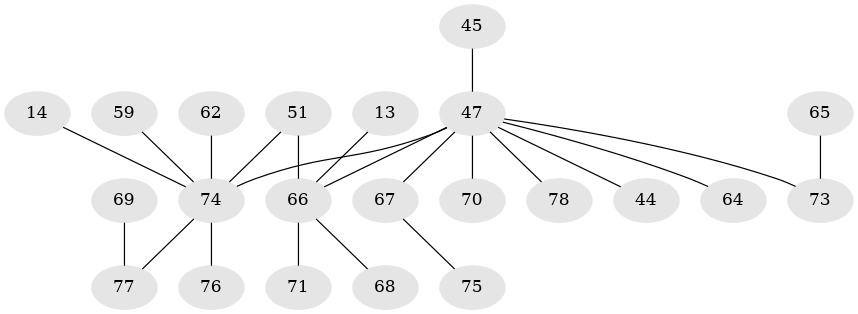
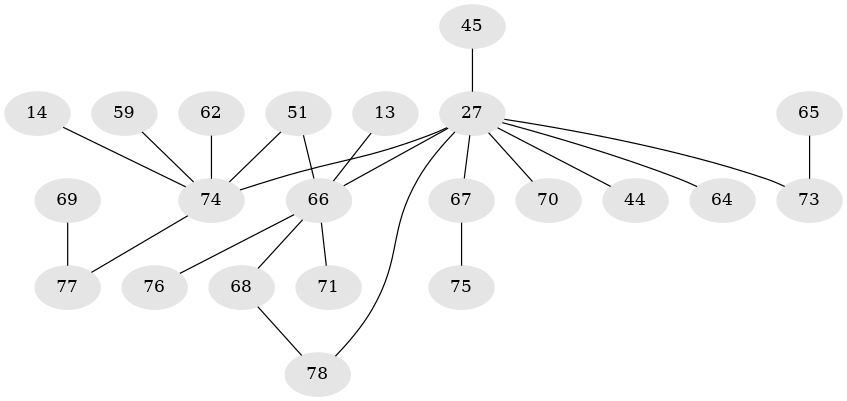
node "47": label "47" -> "27"
edge "74" -- "76": now "66" -- "76"
edge "68" -- "78": added
